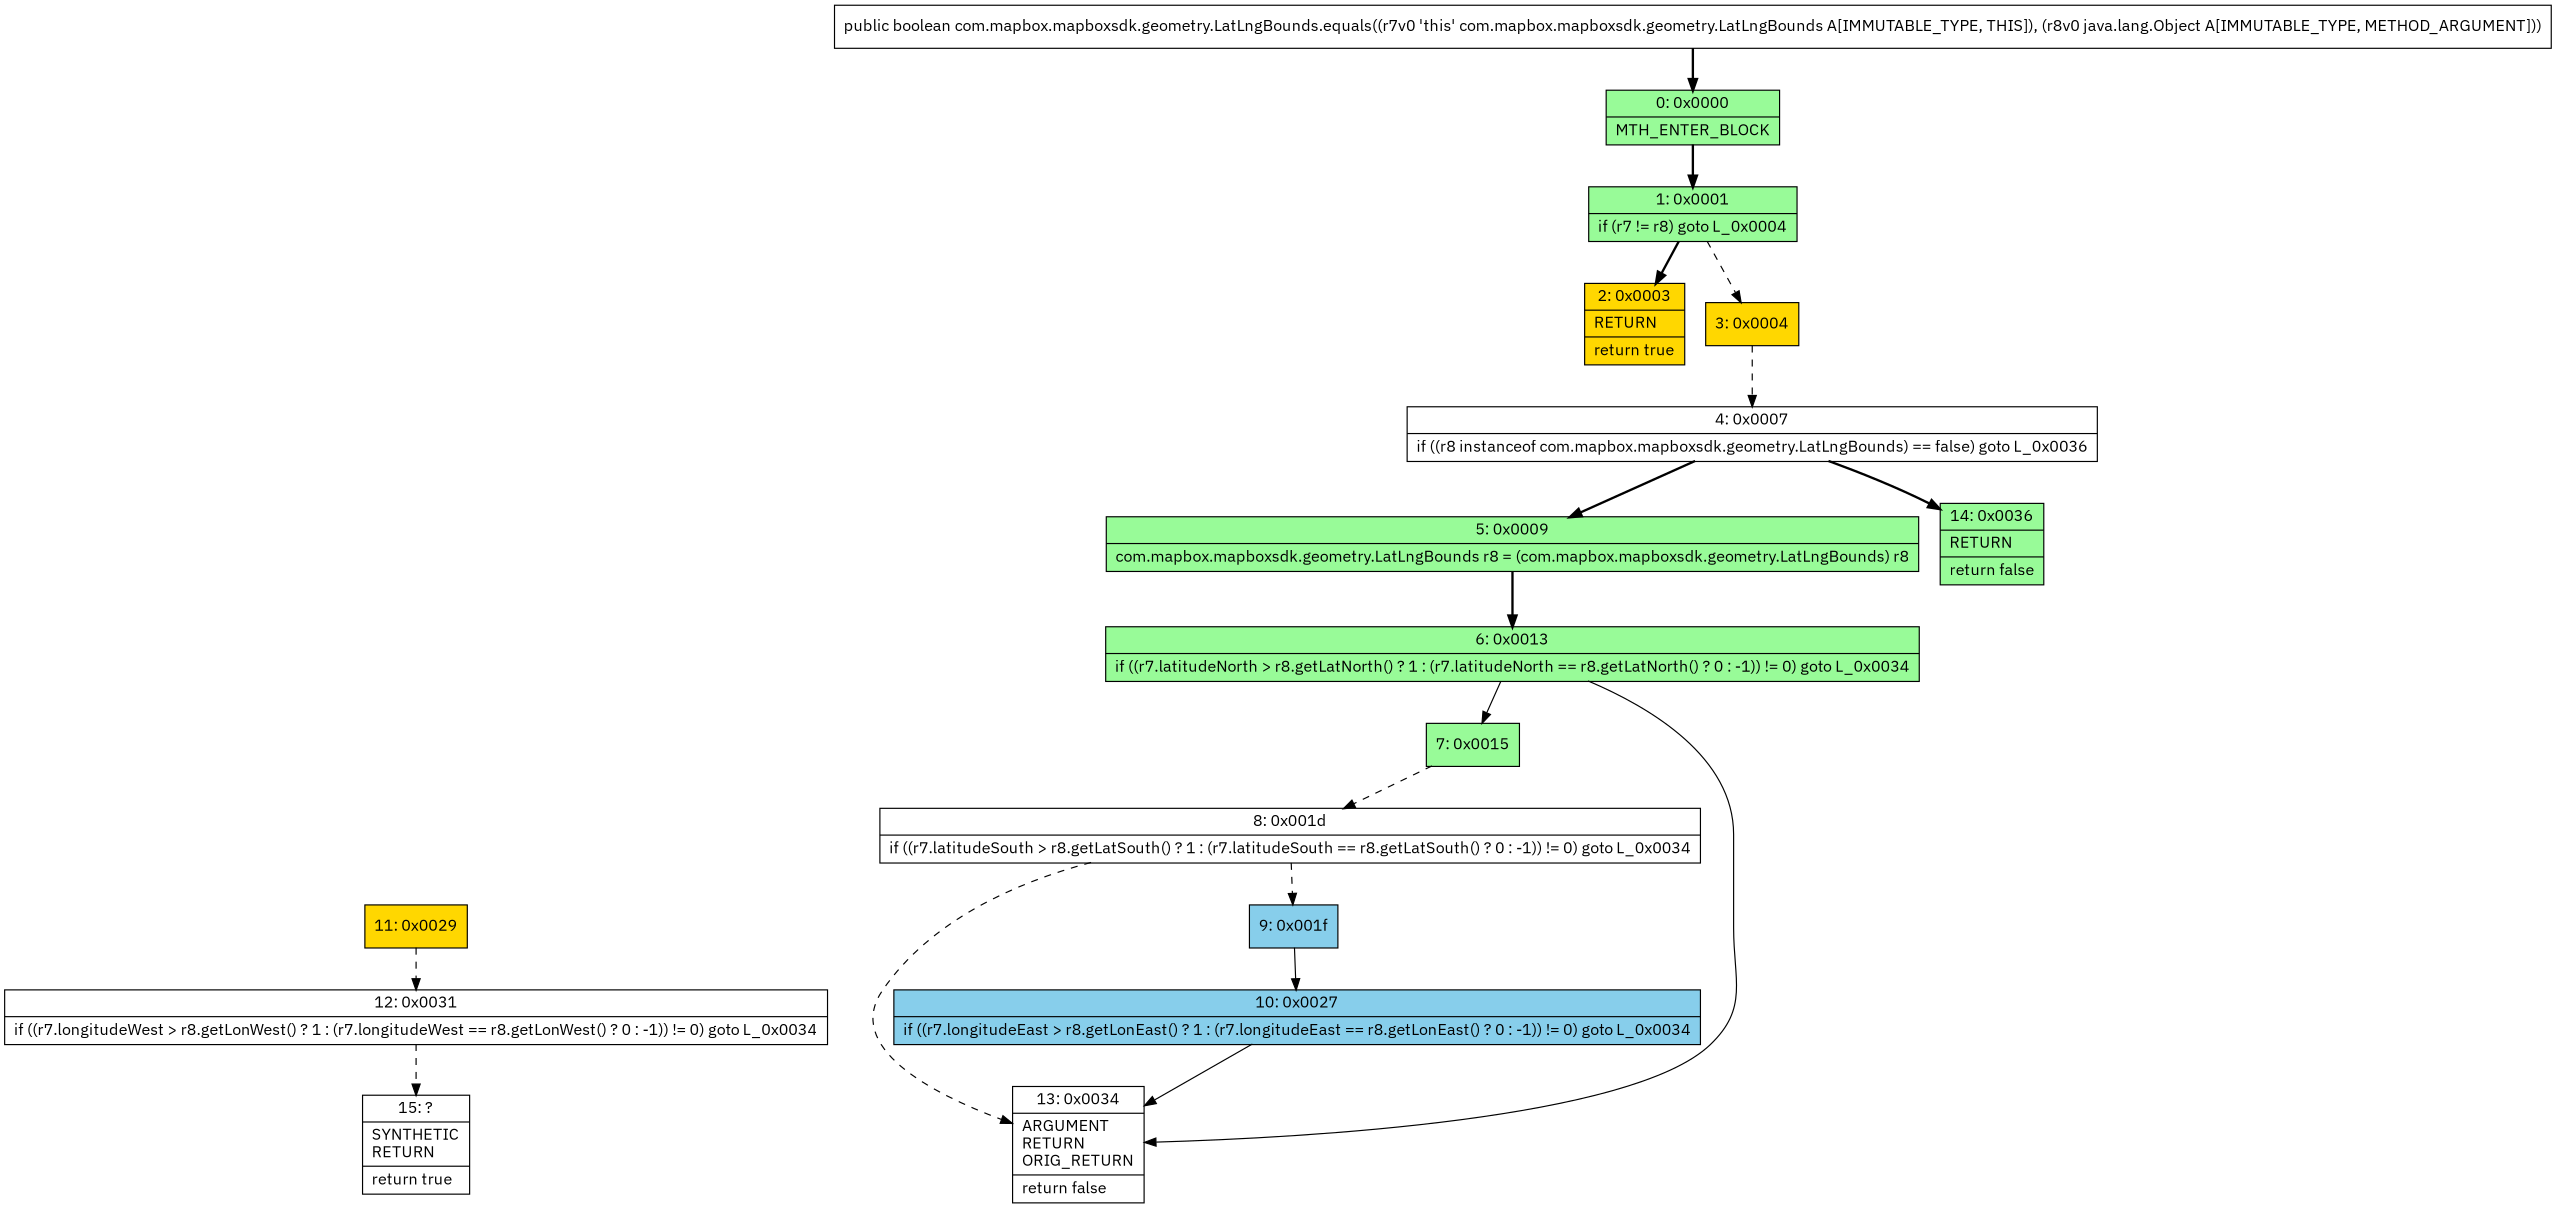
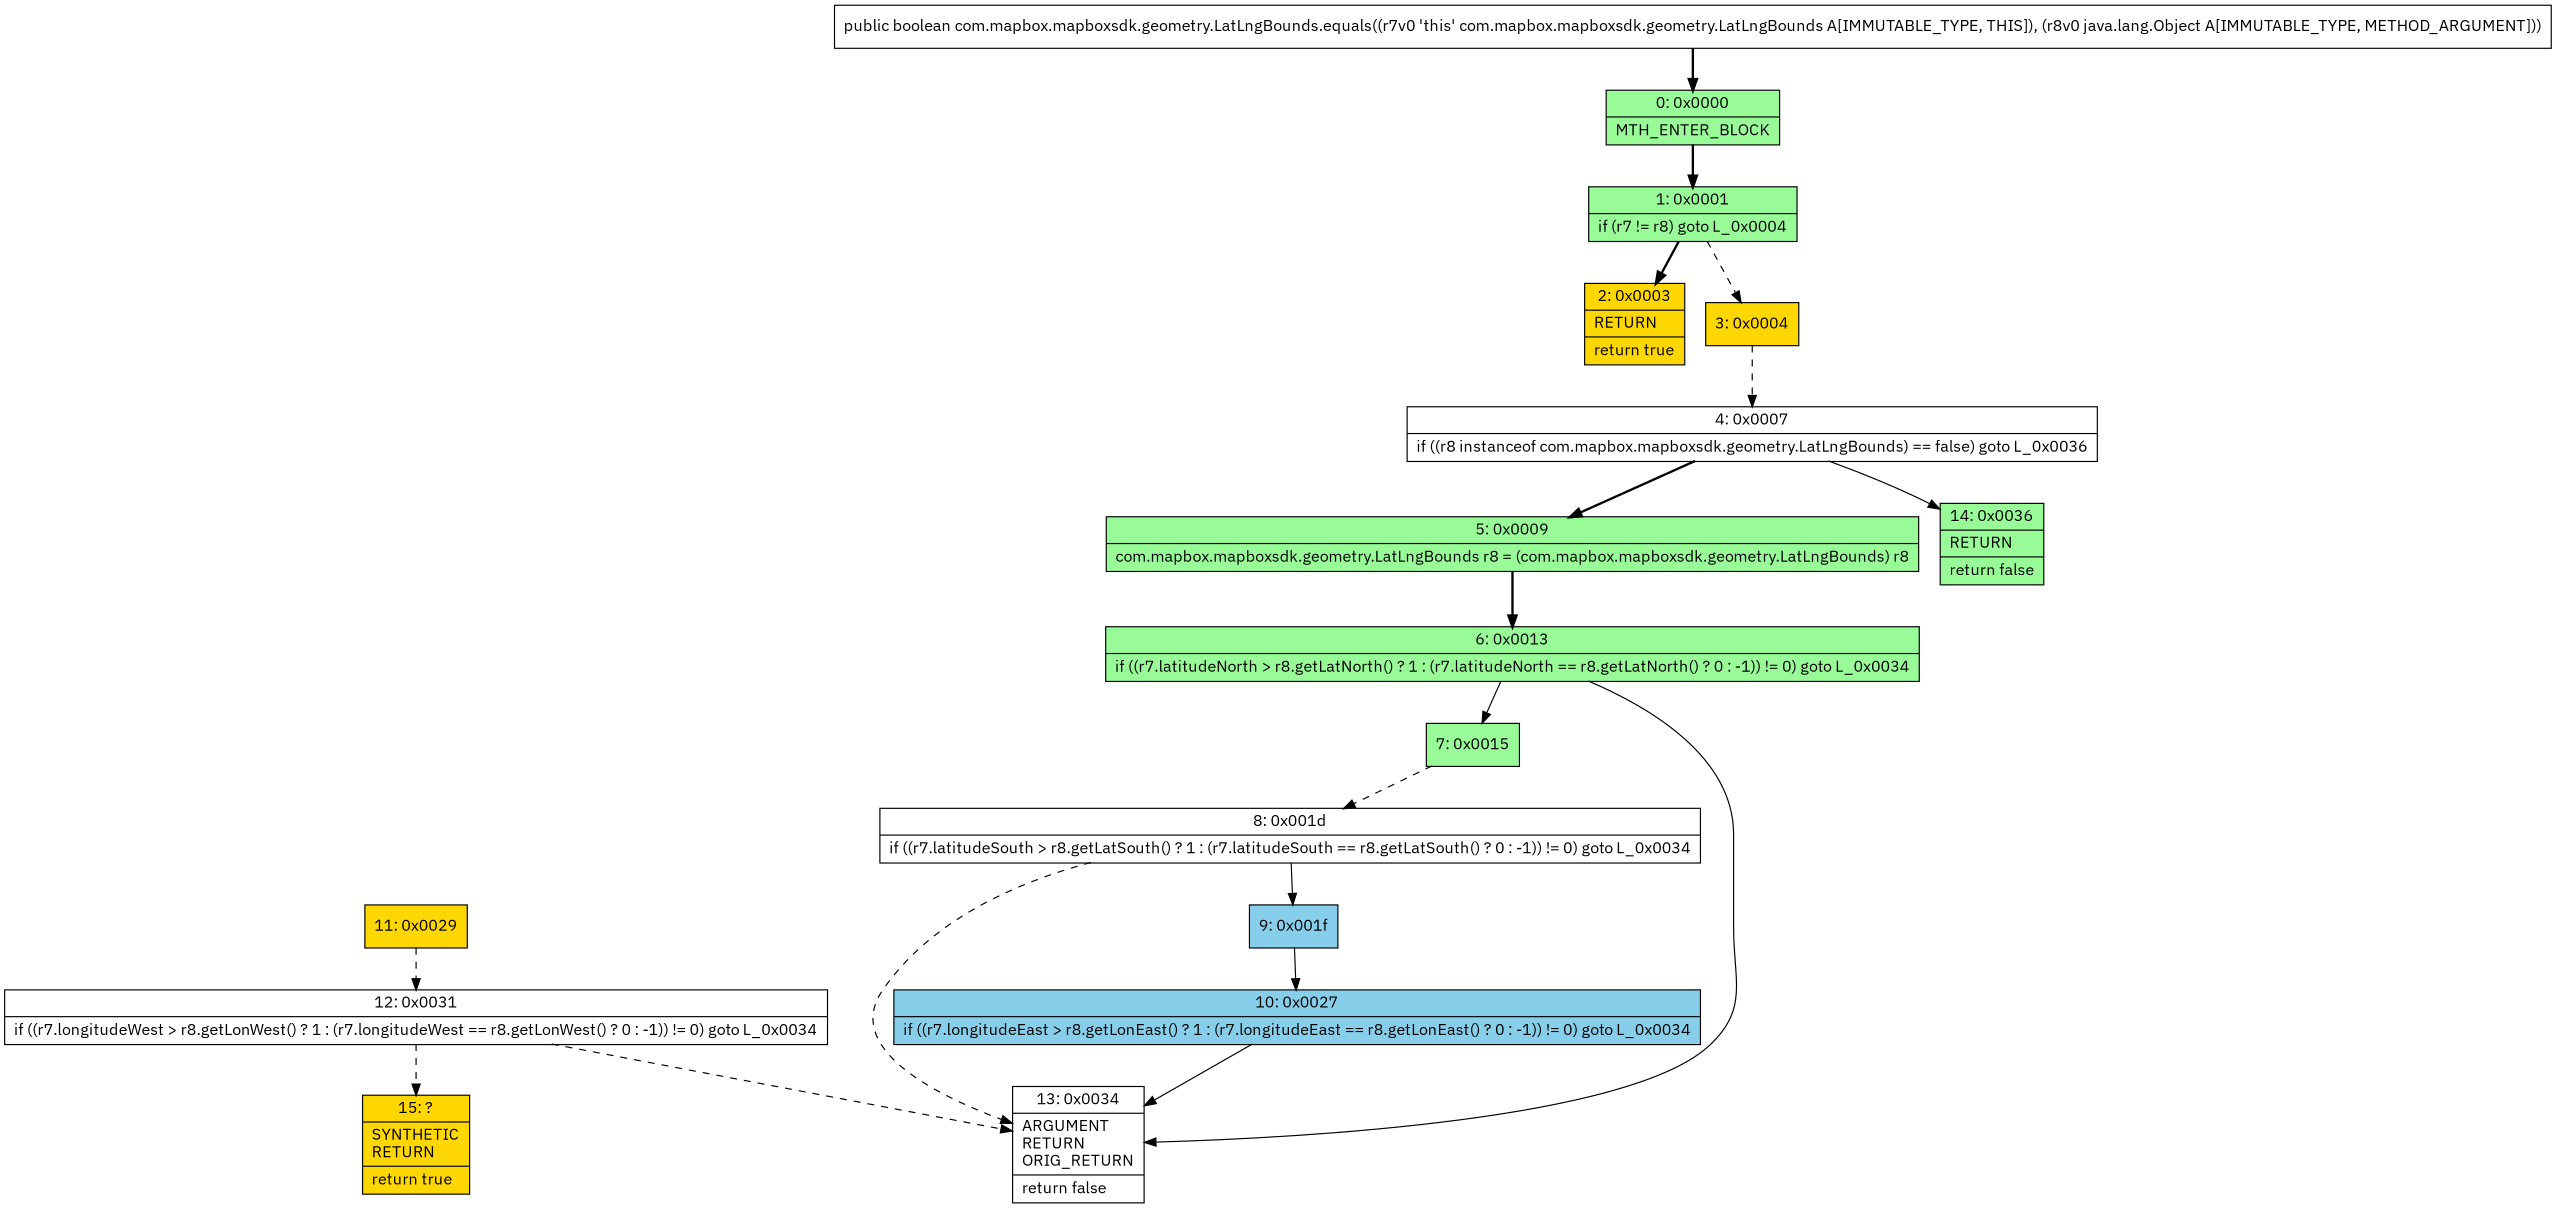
edge "4: 0x0007" -> "14: 0x0036": style bold -> solid
edge "8: 0x001d" -> "9: 0x001f": style dashed -> solid
edge "12: 0x0031" -> "13: 0x0034": added
node "15: ?": fillcolor white -> gold
